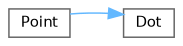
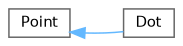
edge "Point" -> "Dot": reversed
